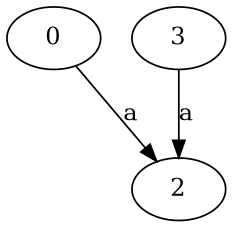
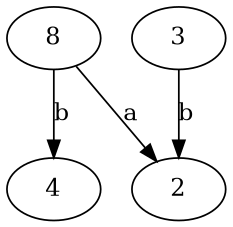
node "0": label "0" -> "8"
edge "3" -> "2": label "a" -> "b"
node "4": added
